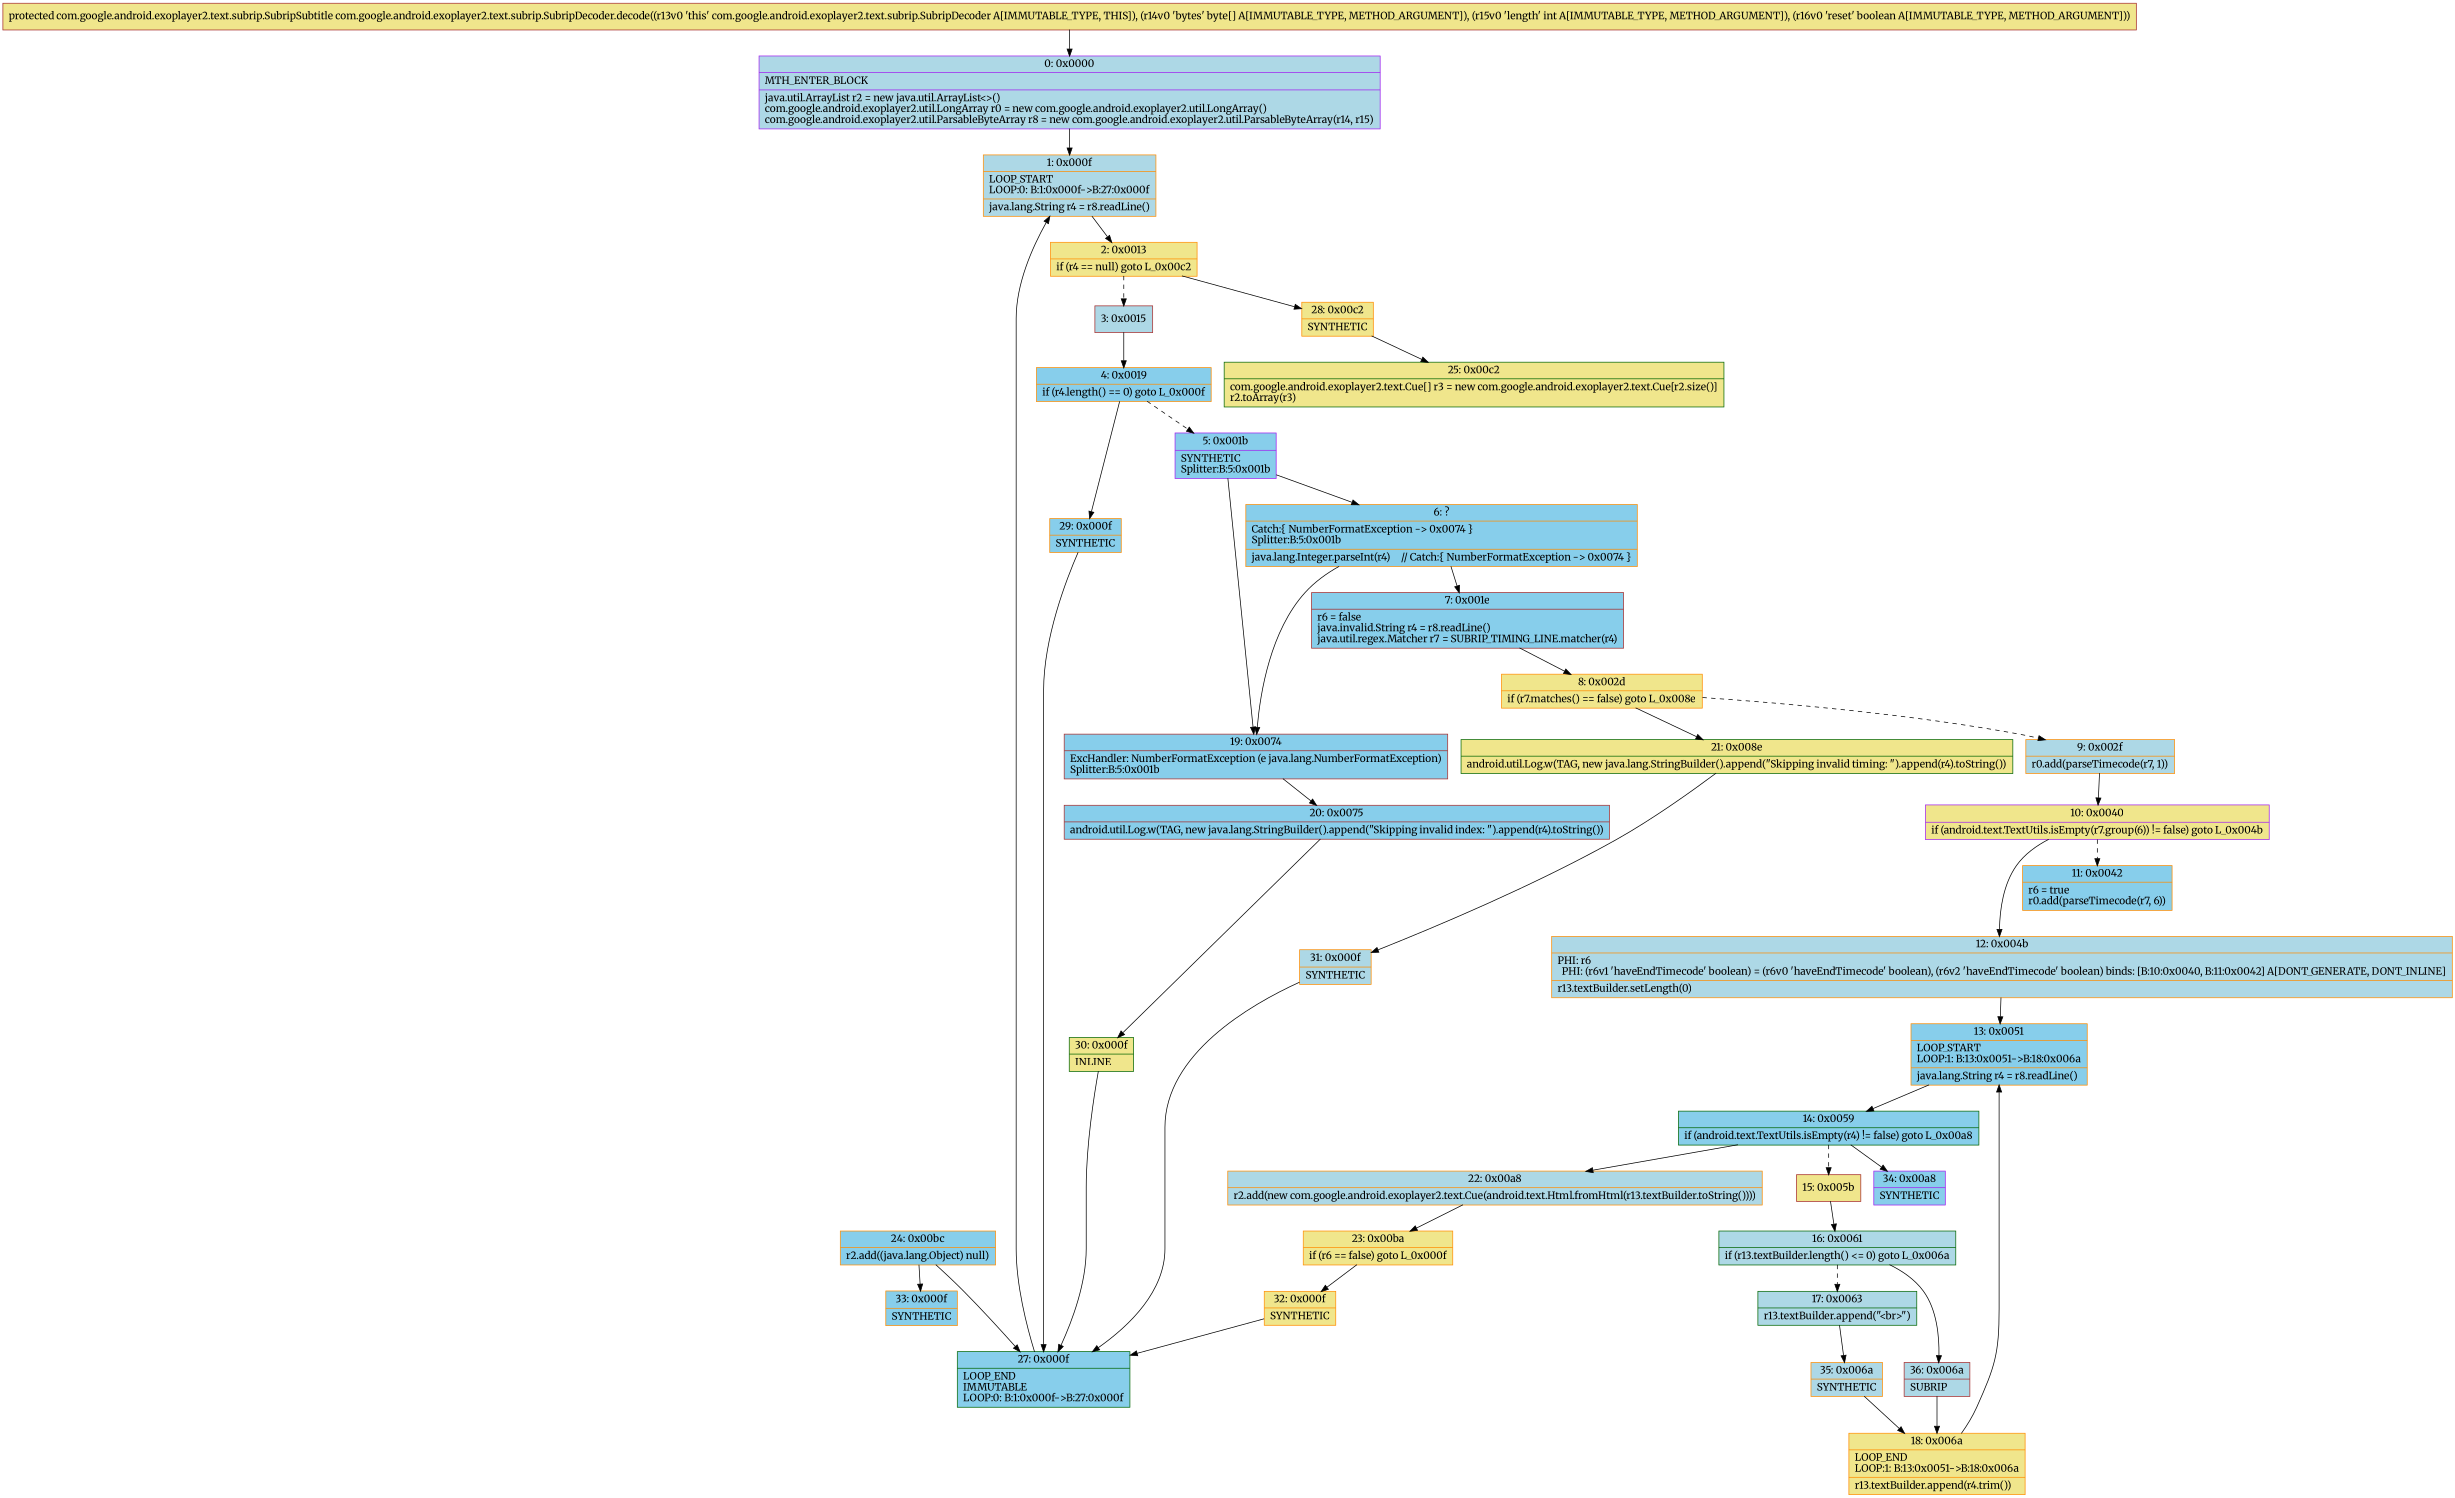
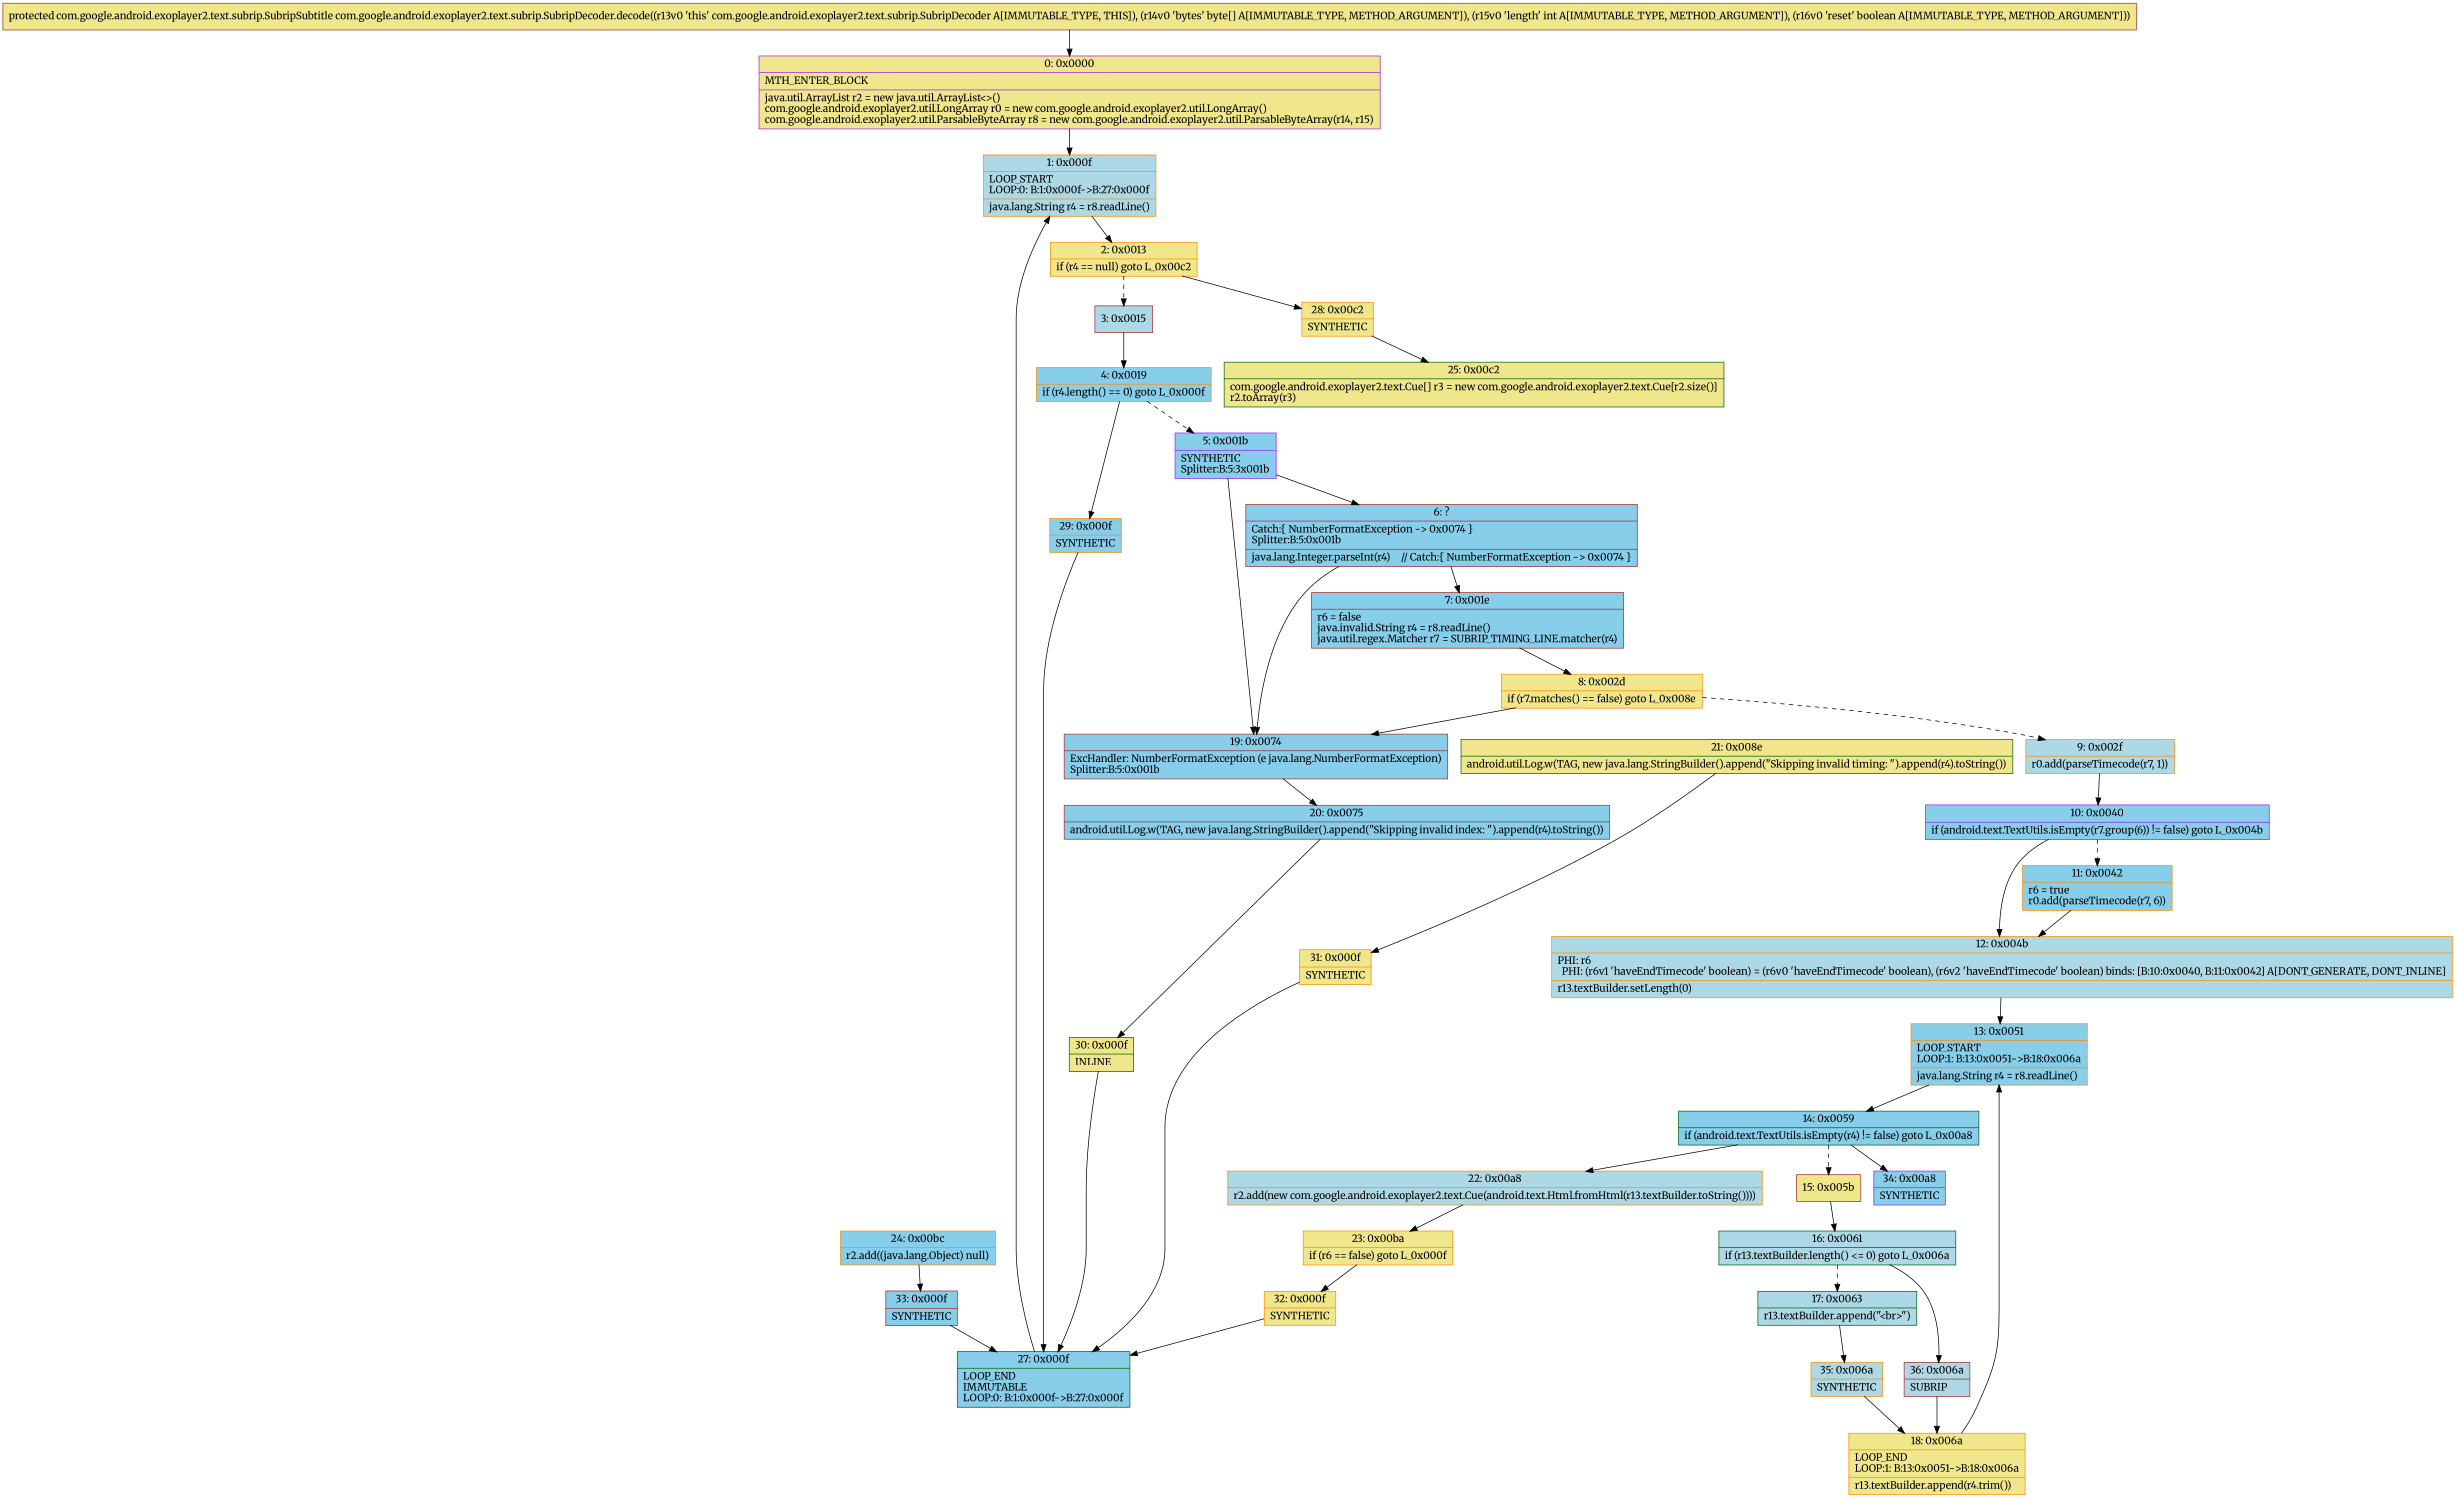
node "0: 0x0000": fillcolor lightblue -> khaki
node "5: 0x001b": text "Splitter:B:5:0x001b" -> "Splitter:B:5:3x001b"
node "6: ?": color darkorange -> brown
edge "8: 0x002d" -> "21: 0x008e": now "8: 0x002d" -> "19: 0x0074"
node "10: 0x0040": fillcolor khaki -> skyblue
edge "11: 0x0042" -> "12: 0x004b": added
node "31: 0x000f": fillcolor lightblue -> khaki
edge "24: 0x00bc" -> "27: 0x000f": now "33: 0x000f" -> "27: 0x000f"
node "33: 0x000f": color darkorange -> brown
